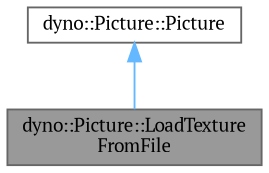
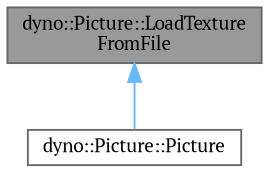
edge "dyno::Picture::LoadTexture FromFile" -> "dyno::Picture::Picture": reversed
